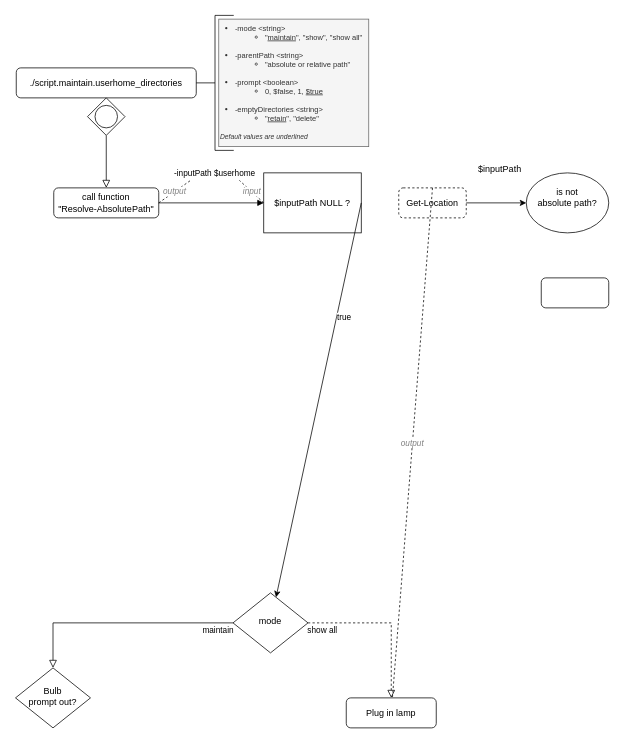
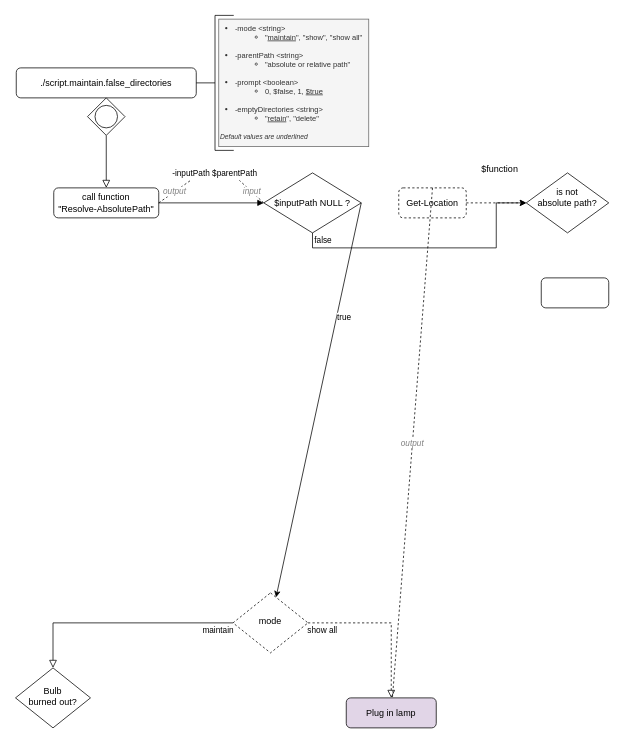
node "./script.maintain.userhome_directories": label "./script.maintain.userhome_directories" -> "./script.maintain.false_directories"
node "$inputPath": label "$inputPath" -> "$function"
node "-inputPath $userhome": label "-inputPath $userhome" -> "-inputPath $parentPath"
node "$inputPath NULL ?": shape rectangle -> diamond
edge "Get-Location" -> "is not absolute path?": style solid -> dashed
node "is not absolute path?": shape ellipse -> diamond
edge "$inputPath NULL ?" -> "is not absolute path?": added, label "false"
node "mode": style solid -> dashed
node "Bulb prompt out?": label "Bulb prompt out?" -> "Bulb burned out?"
node "Plug in lamp": fillcolor #ffffff -> #e1d5e7
